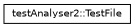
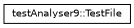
node "testAnalyser2::TestFile": label "testAnalyser2::TestFile" -> "testAnalyser9::TestFile"
